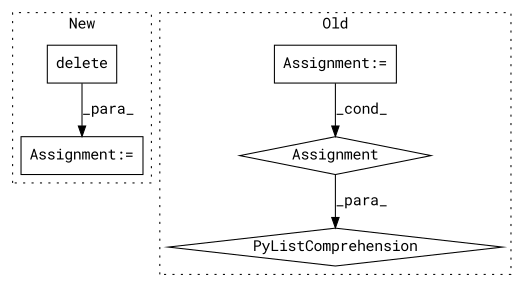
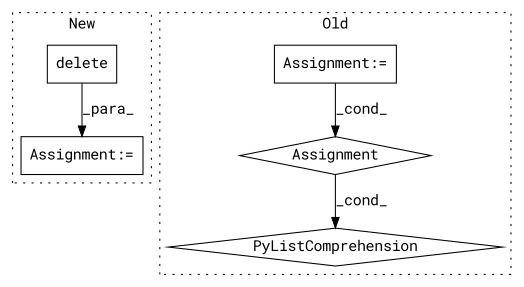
edge "Assignment" -> "PyListComprehension": label "_para_" -> "_cond_"
